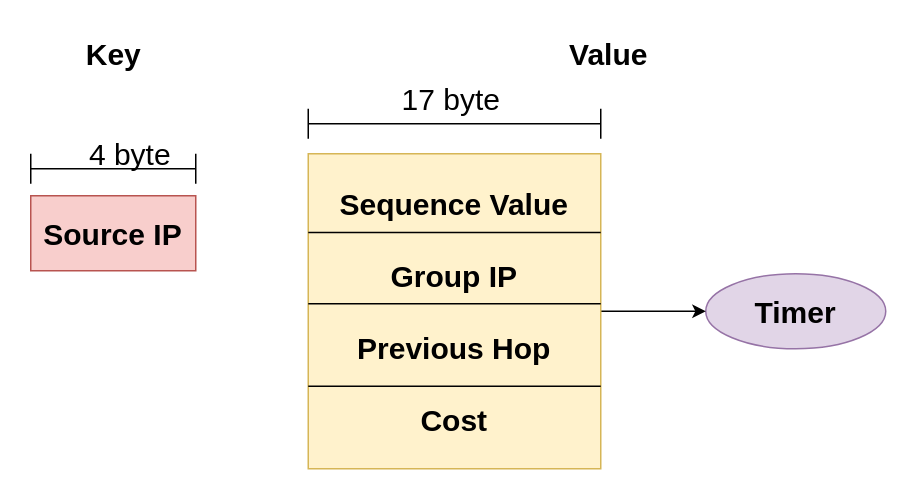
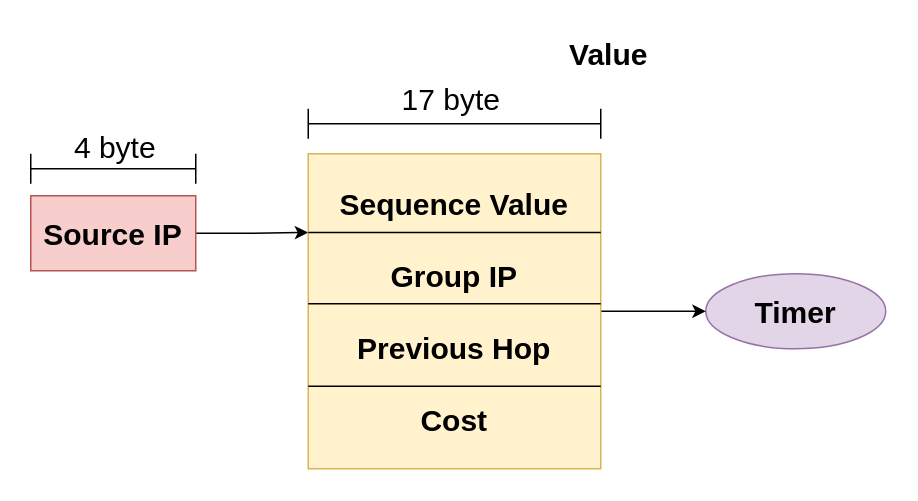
node "Key": removed
node "4 byte": moved (130, 154) -> (115, 146)
edge "Source IP" -> "Sequence Value Group IP Previous Hop Cost": added
